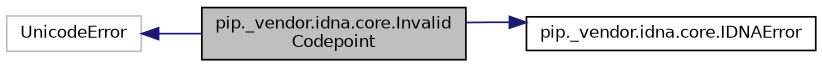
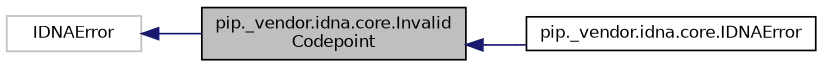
edge "pip._vendor.idna.core.Invalid Codepoint" -> "pip._vendor.idna.core.IDNAError": reversed
node "UnicodeError": label "UnicodeError" -> "IDNAError"
